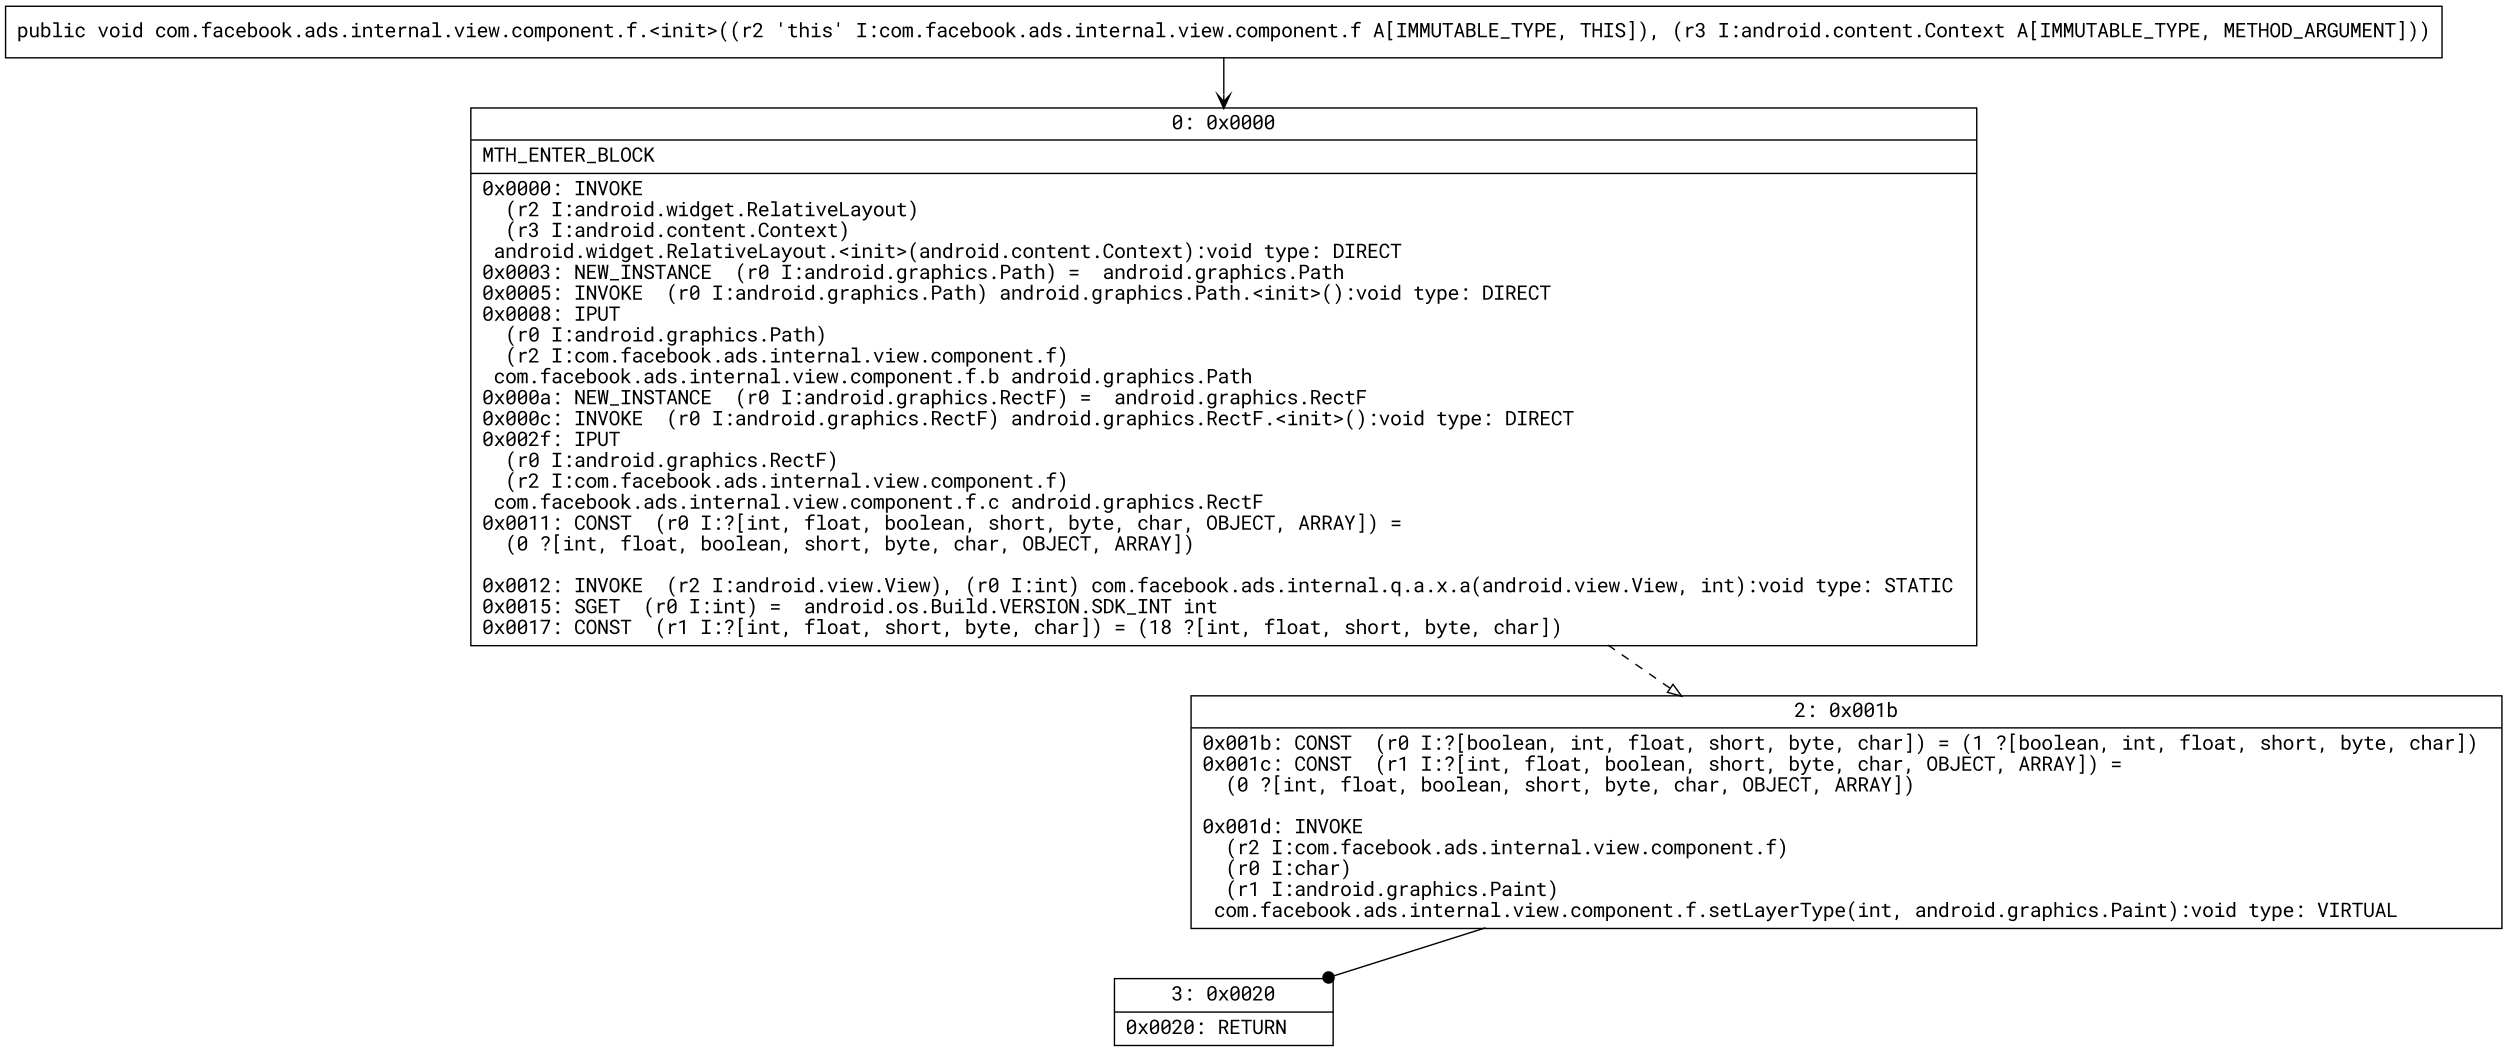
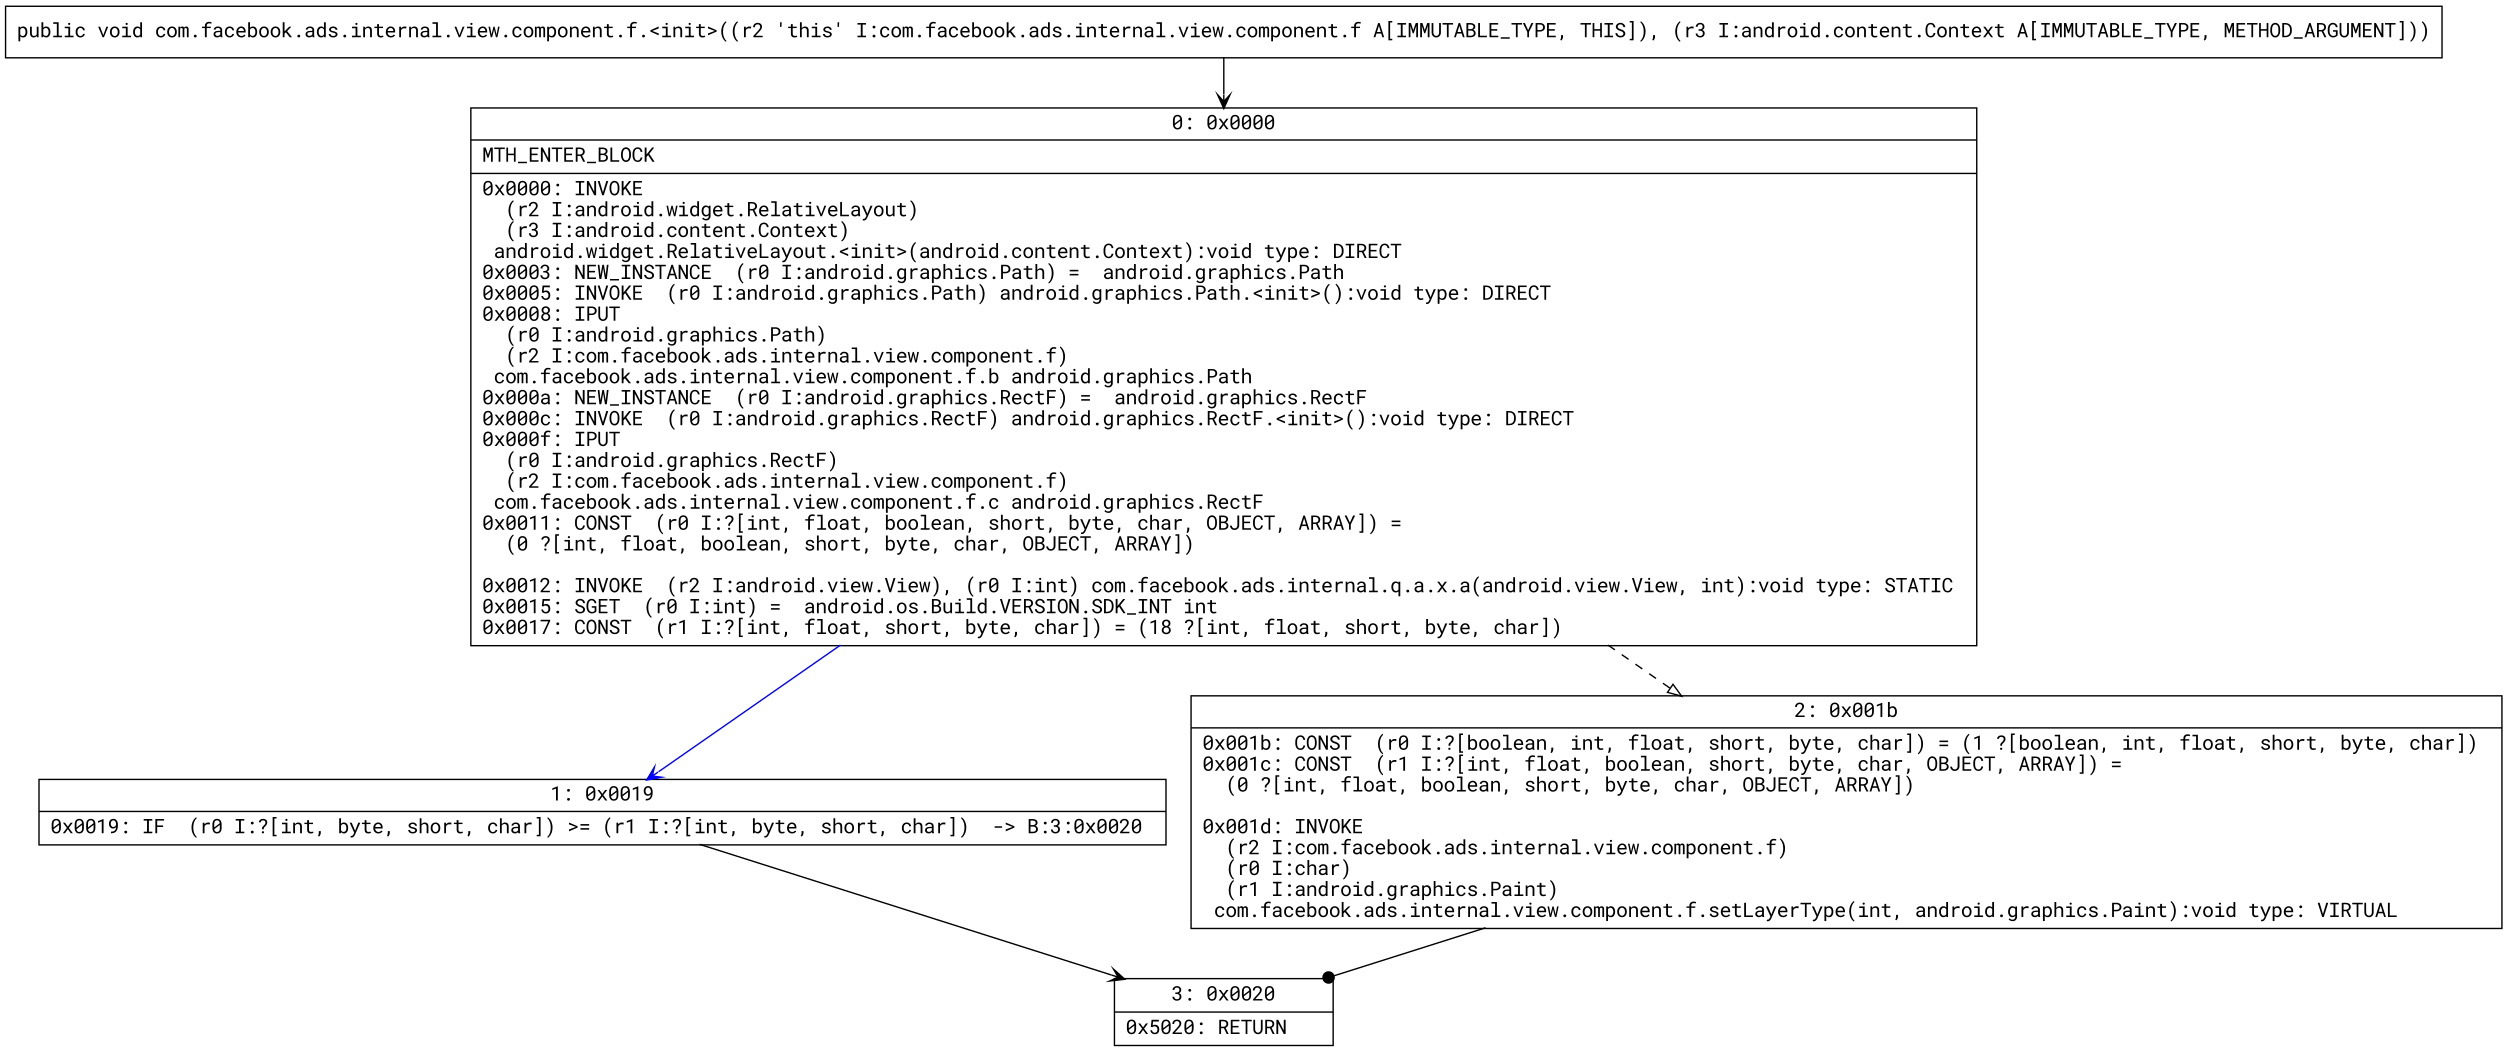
node "0: 0x0000": text "0x002f: IPUT" -> "0x000f: IPUT"
node "1: 0x0019": added
node "3: 0x0020": text "0x0020: RETURN" -> "0x5020: RETURN"
